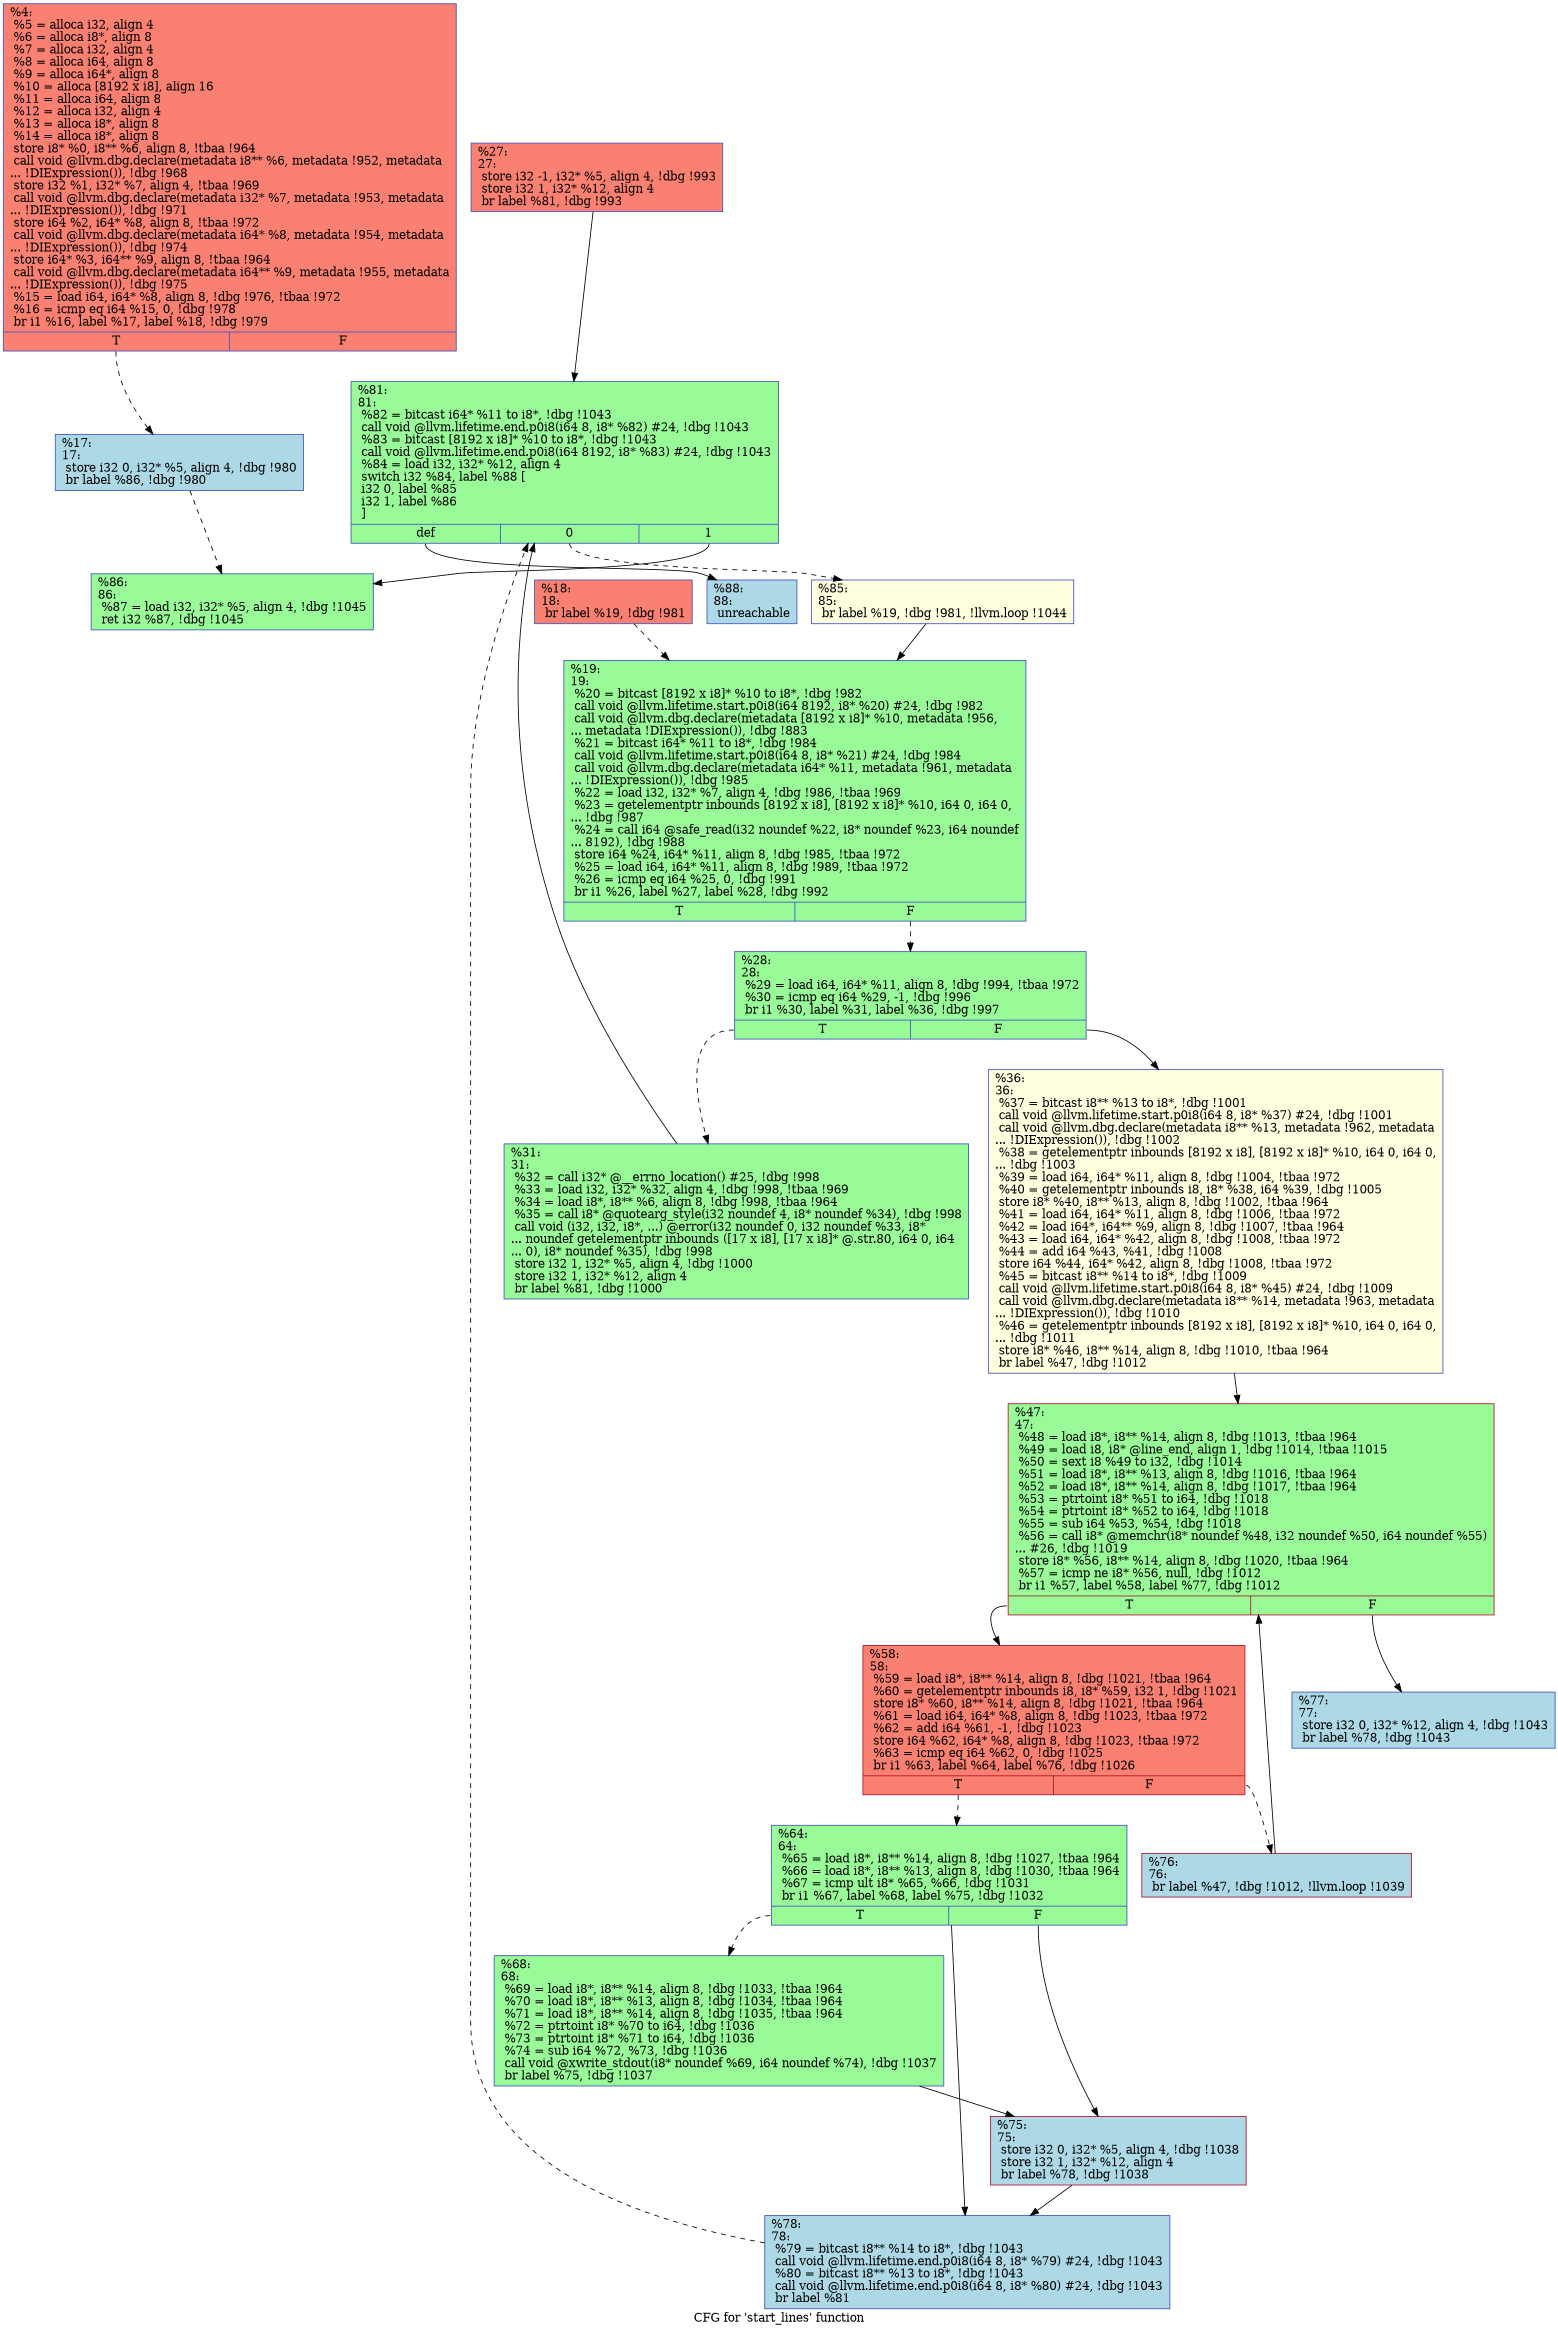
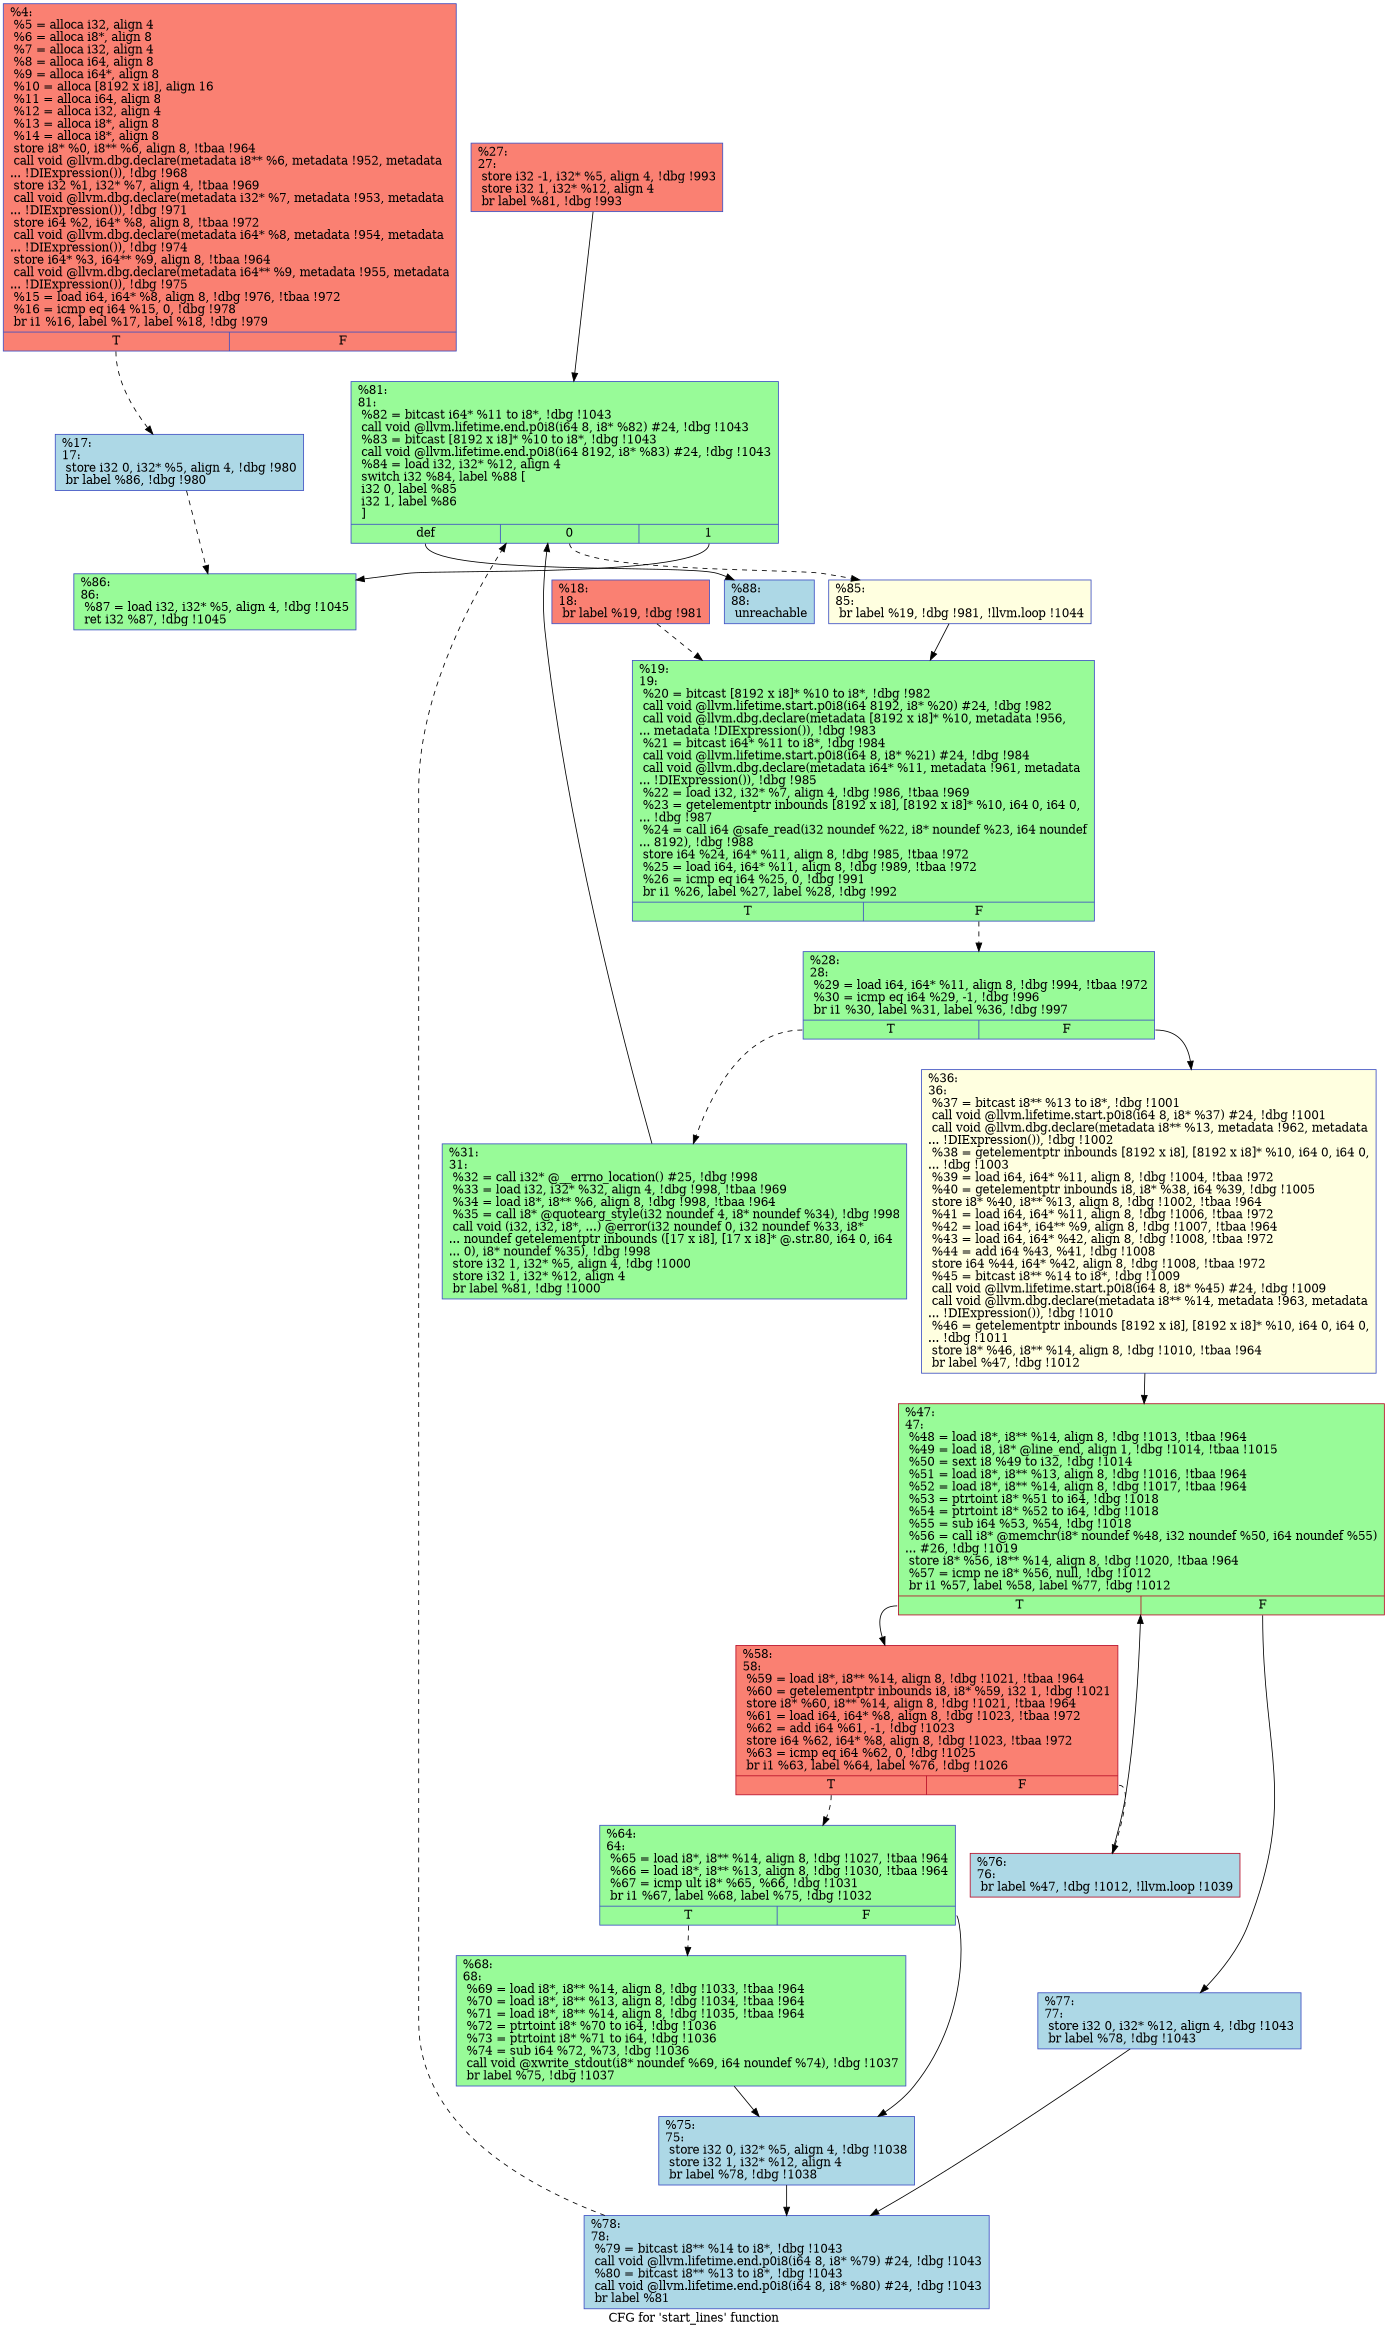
node "%19:": text "... metadata !DIExpression()), !dbg !883" -> "... metadata !DIExpression()), !dbg !983"
edge "%64:" -> "%78:": now "%77:" -> "%78:"
node "%75:": color #b70d28ff -> #3d50c3ff
